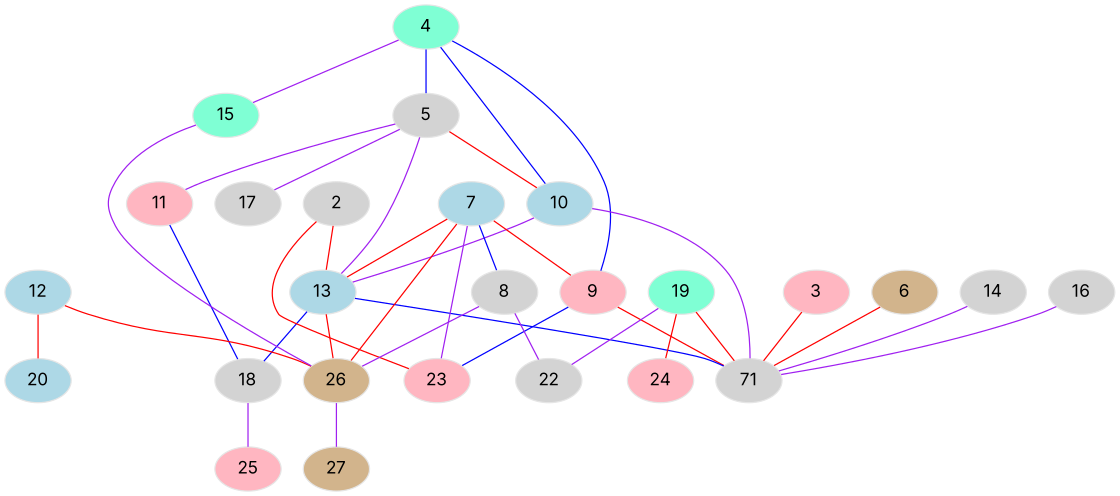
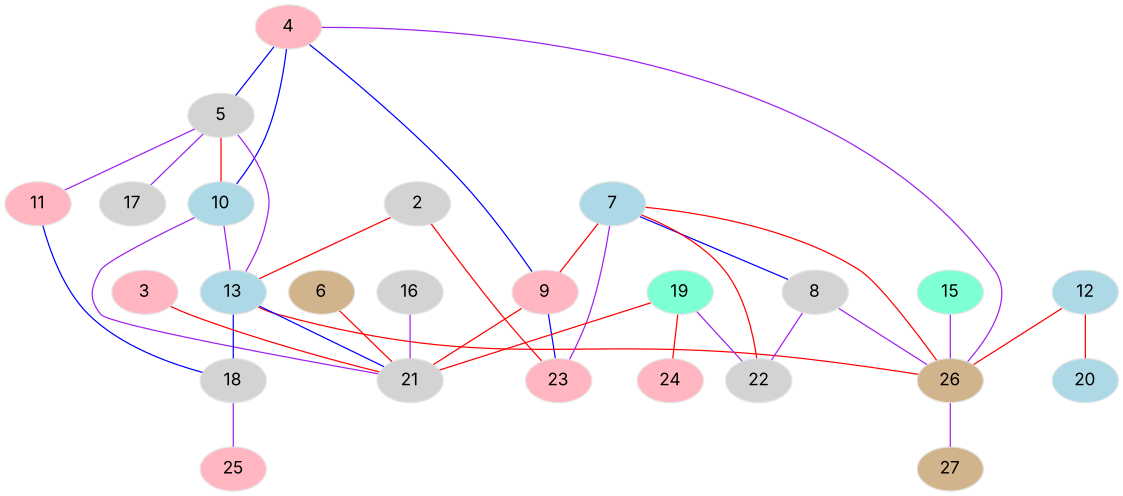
node "4": fillcolor aquamarine -> lightpink
edge "4" -- "15": now "4" -- "26"
edge "7" -- "13": now "7" -- "22"
node "14": removed
node "71": label "71" -> "21"
